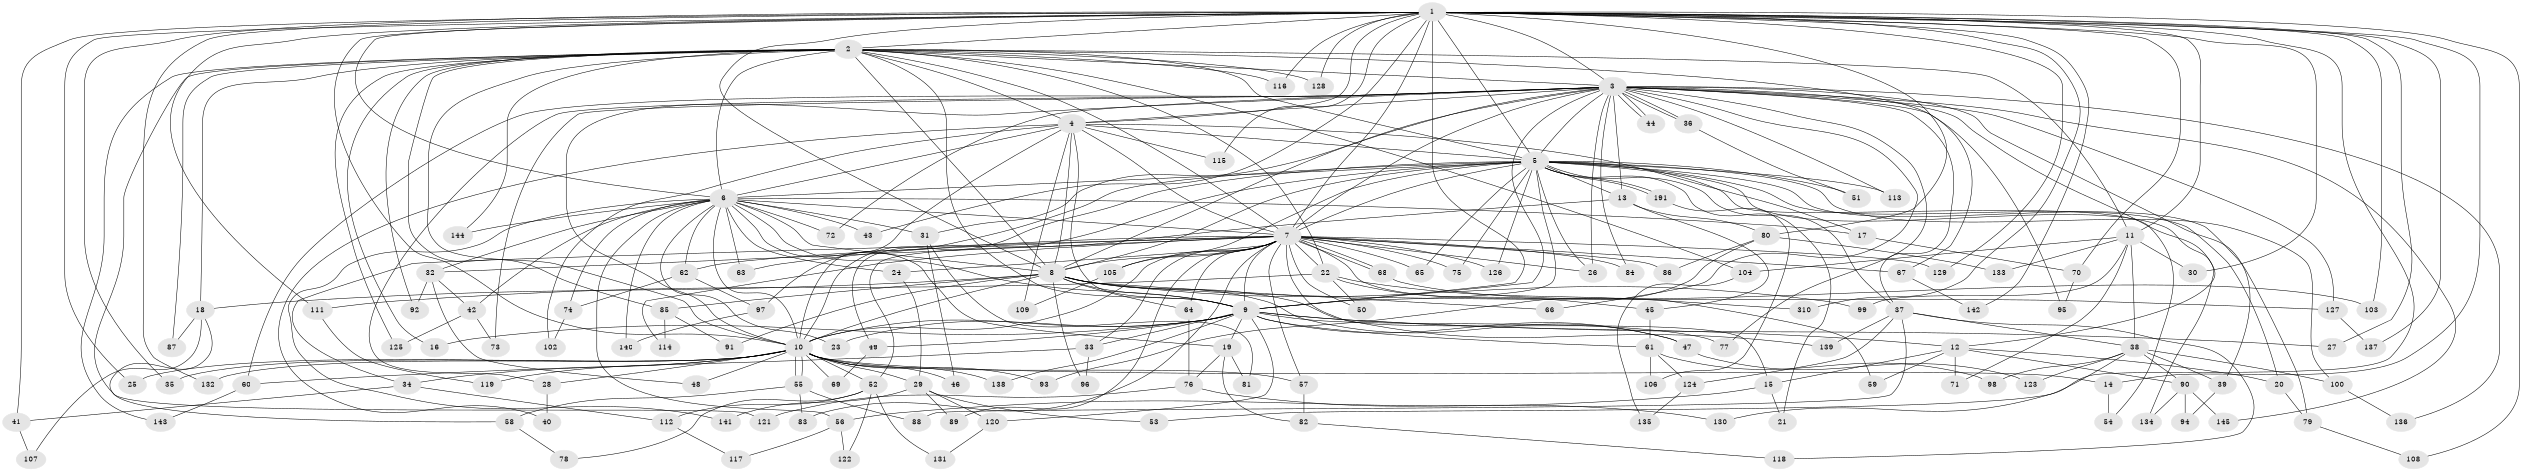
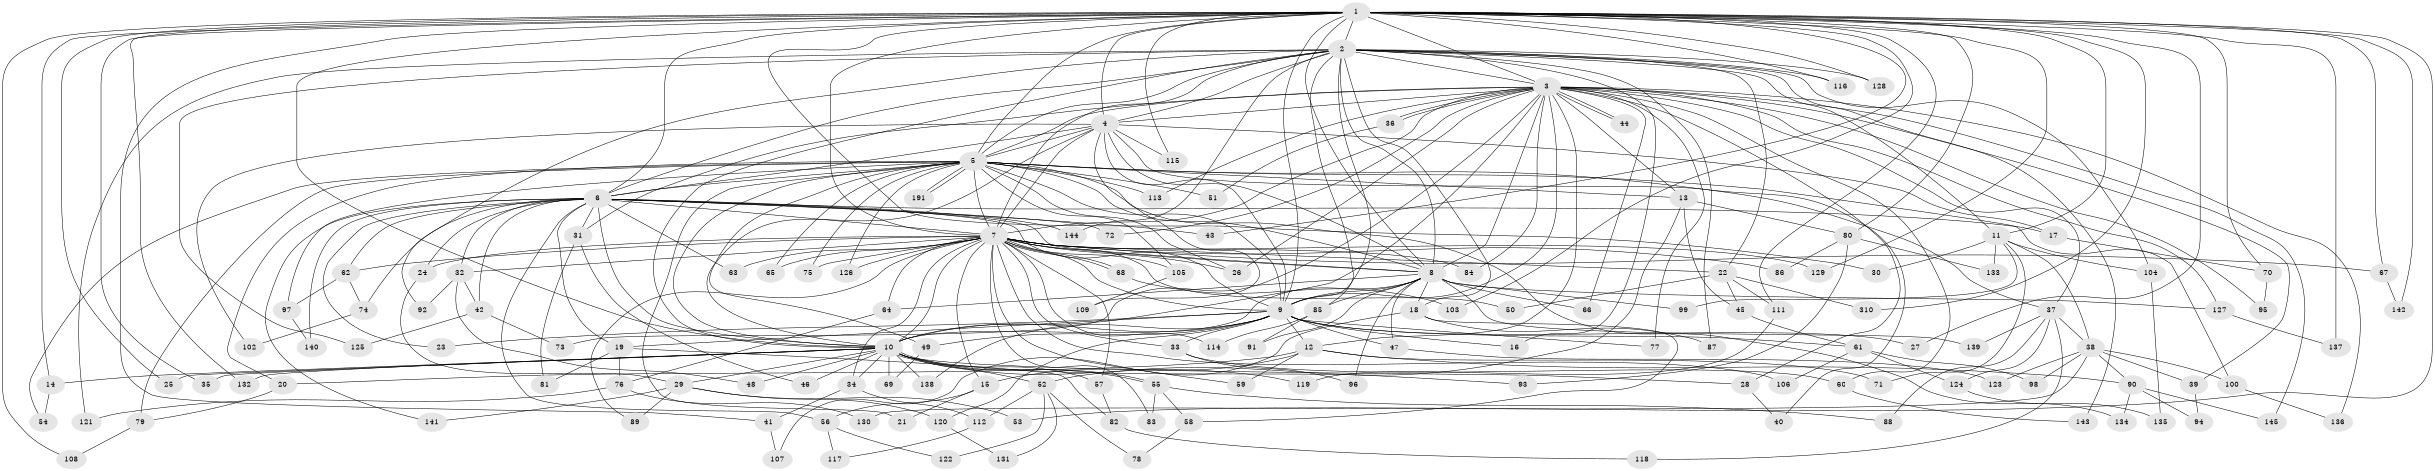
edge "2" -- "67": now "1" -- "67"
edge "191" -- "106": now "7" -- "106"
